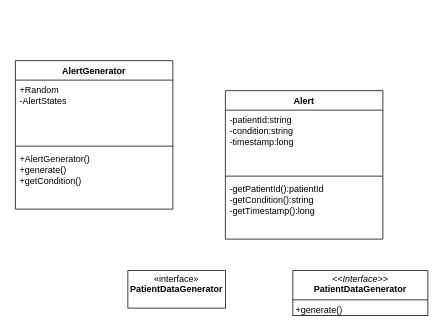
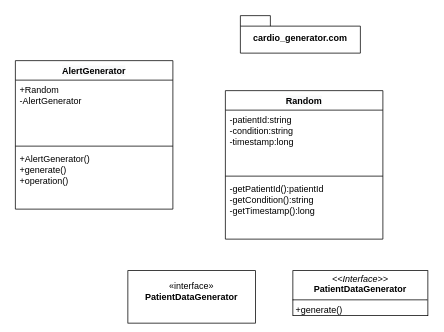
node "cardio_generator.com": added
node "+Random -AlertStates": label "+Random -AlertStates" -> "+Random -AlertGenerator"
node "Alert": label "Alert" -> "Random"
node "+AlertGenerator() +generate() +getCondition()": label "+AlertGenerator() +generate() +getCondition()" -> "+AlertGenerator() +generate() +operation()"
node "«interface» PatientDataGenerator": size 98x38 -> 128x53
